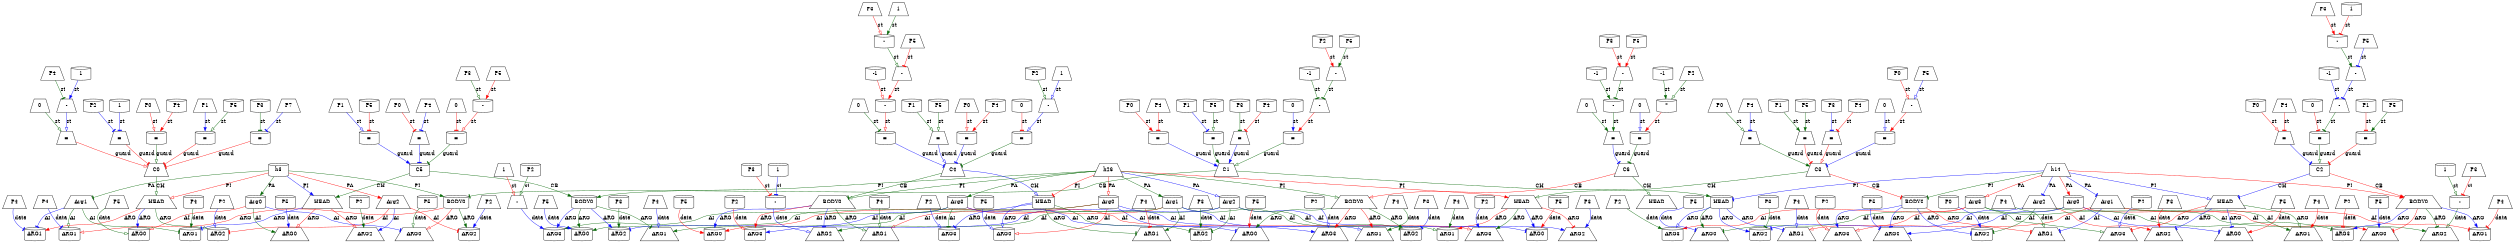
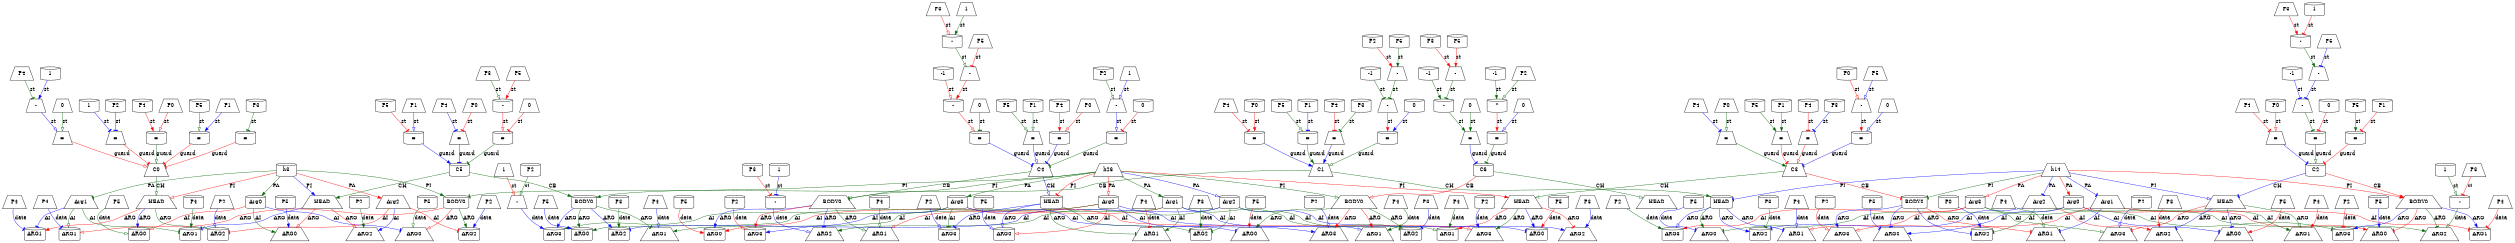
node "P7": removed
node "C6": shape trapezium -> cylinder
